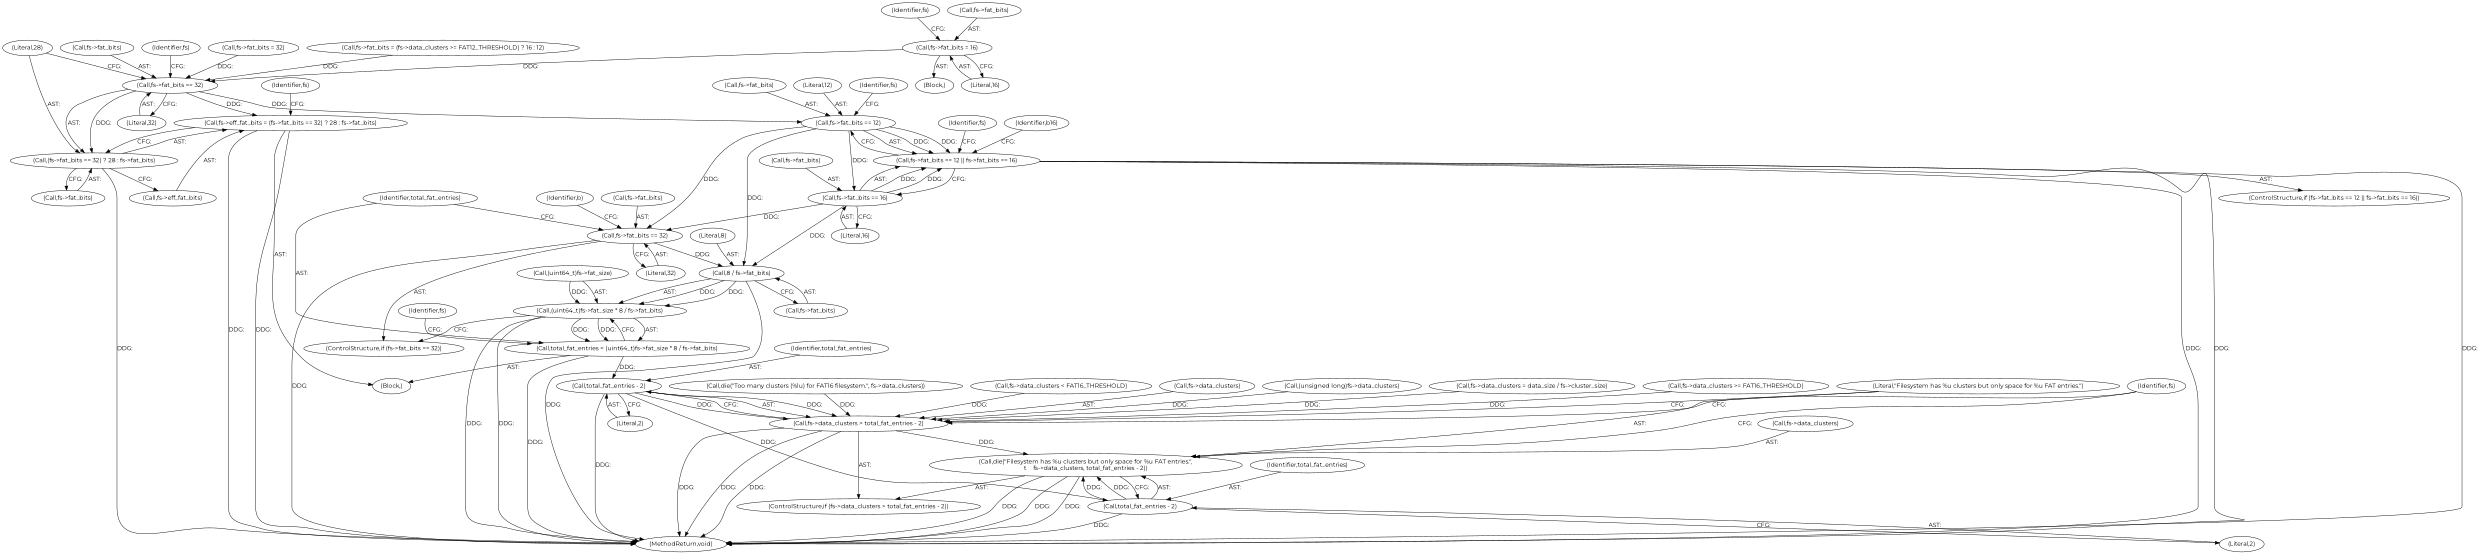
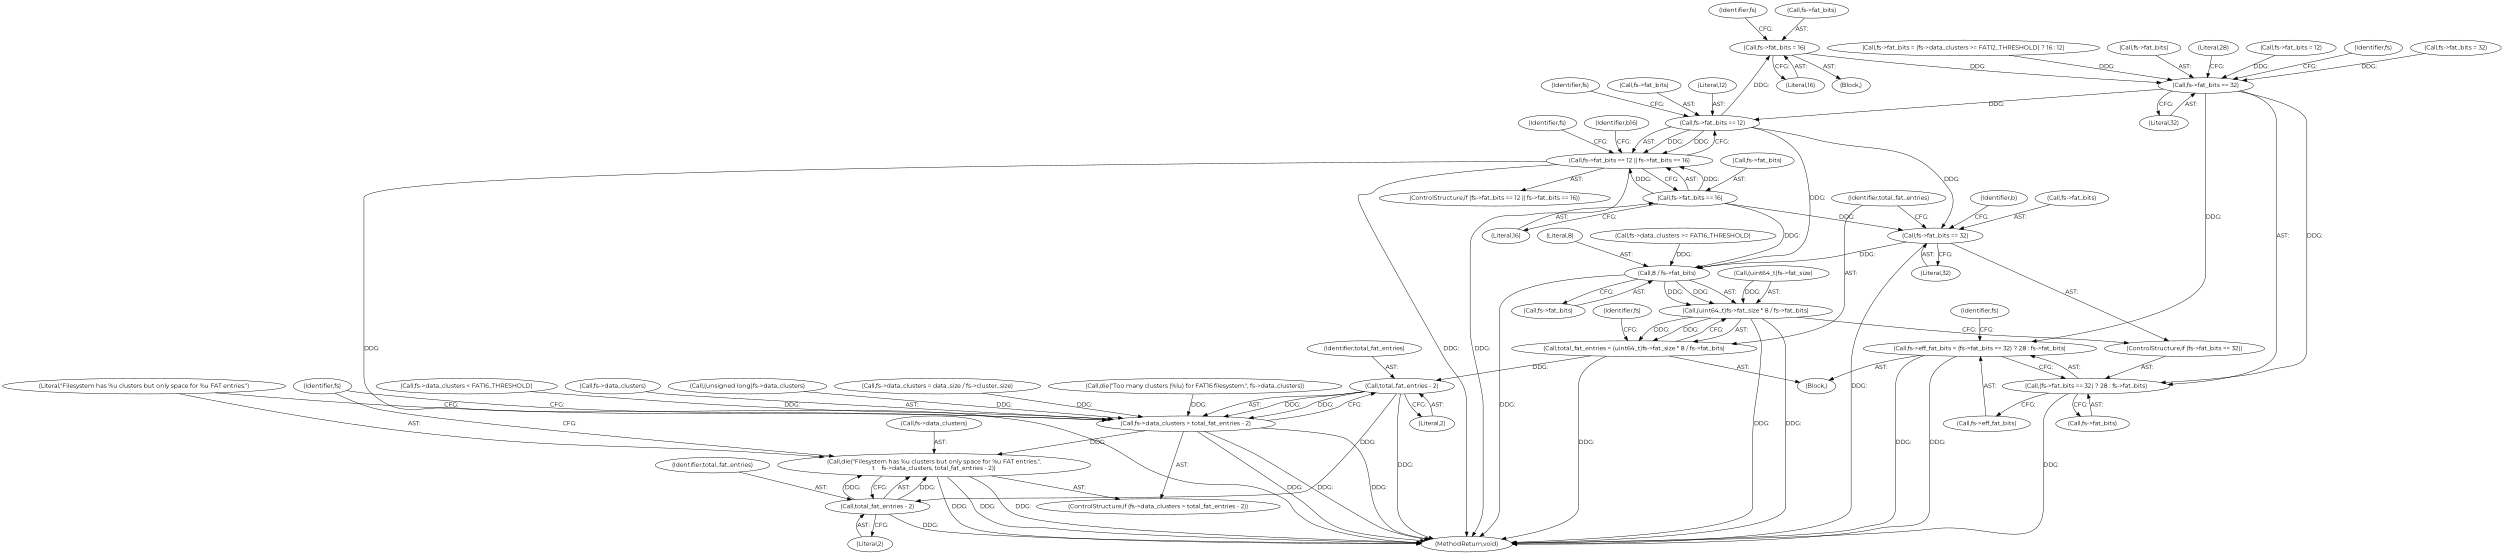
node "(Call,fs->fat_bits = 12)": added
edge "(Literal,28)" -> "(Call,(fs->fat_bits == 32) ? 28 : fs->fat_bits)": now "(ControlStructure,if (fs->fat_bits == 32))" -> "(Call,(fs->fat_bits == 32) ? 28 : fs->fat_bits)"
edge "(Call,fs->fat_bits == 12)" -> "(Call,fs->fat_bits == 16)": now "(Call,fs->fat_bits == 12)" -> "(Call,fs->fat_bits = 16)"
edge "(Call,fs->data_clusters >= FAT16_THRESHOLD)" -> "(Call,fs->data_clusters > total_fat_entries - 2)": now "(Call,fs->data_clusters >= FAT16_THRESHOLD)" -> "(Call,8 / fs->fat_bits)"
